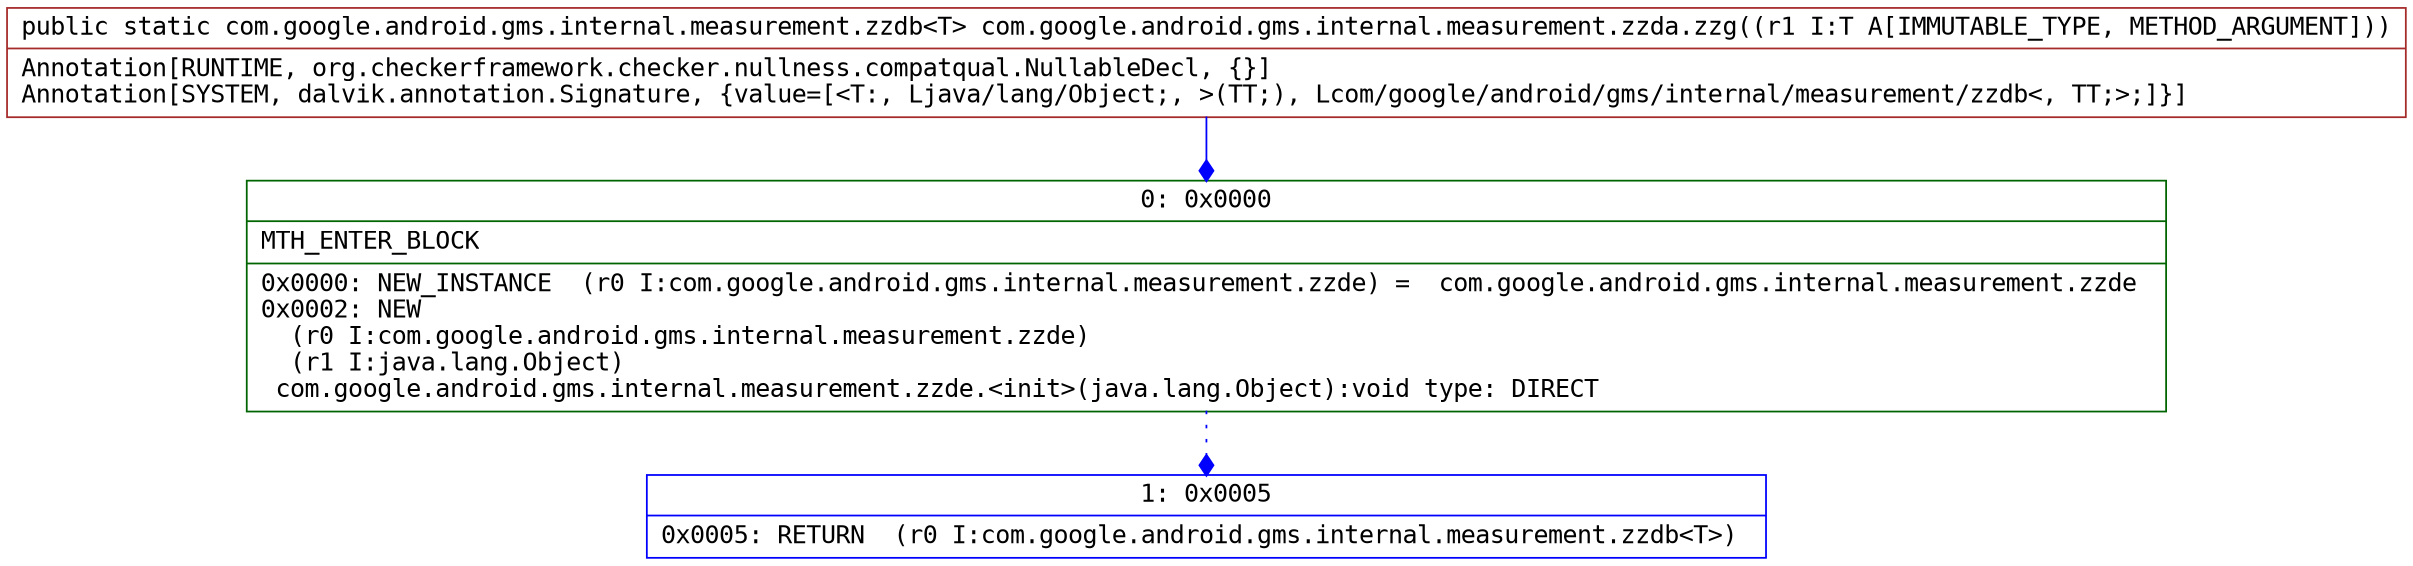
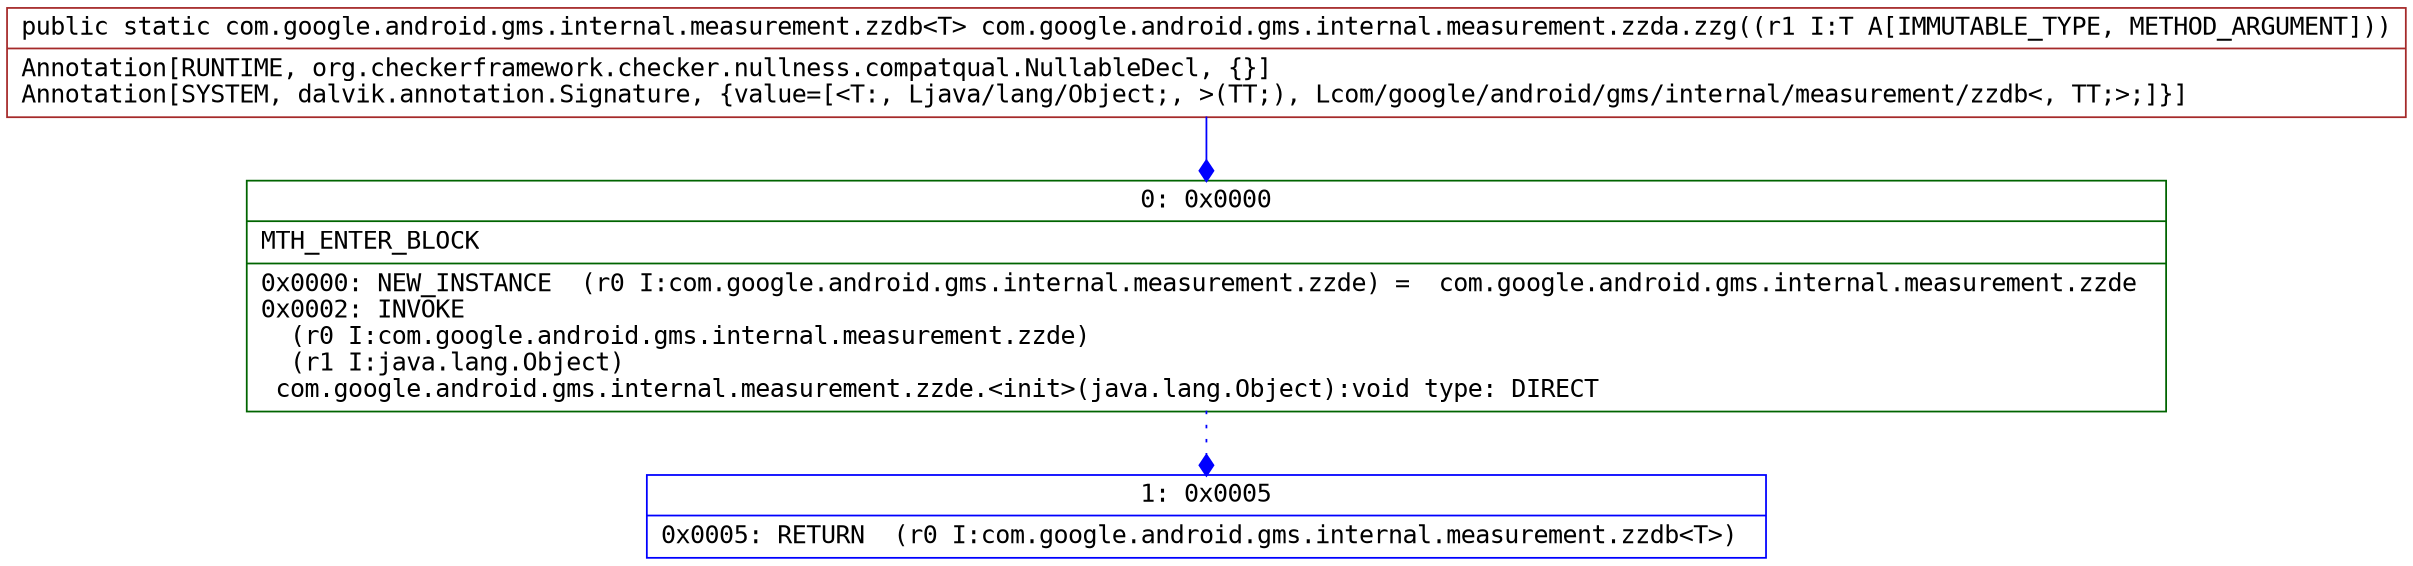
node "0: 0x0000": text "0x0002: NEW" -> "0x0002: INVOKE"
